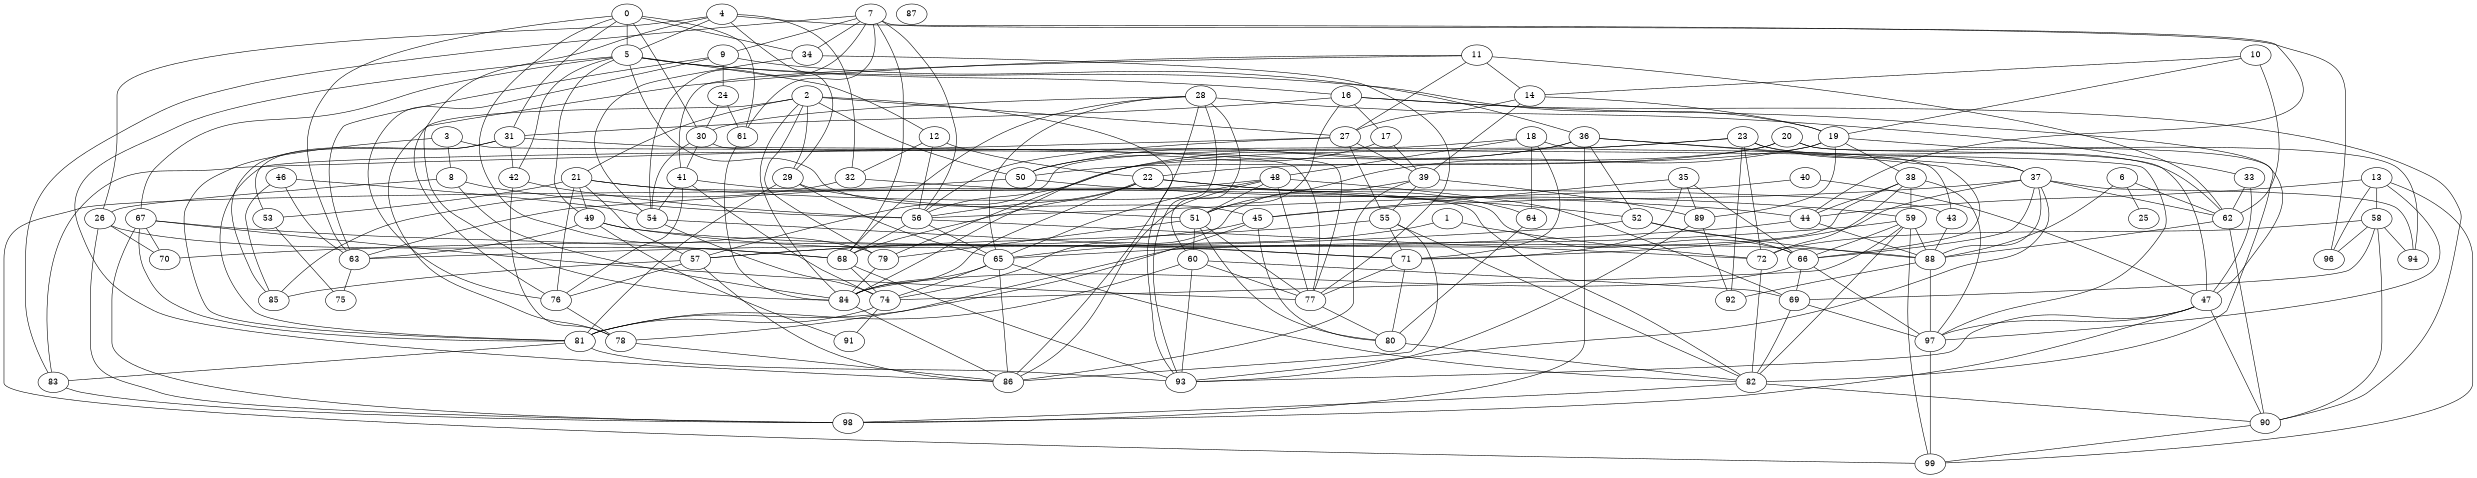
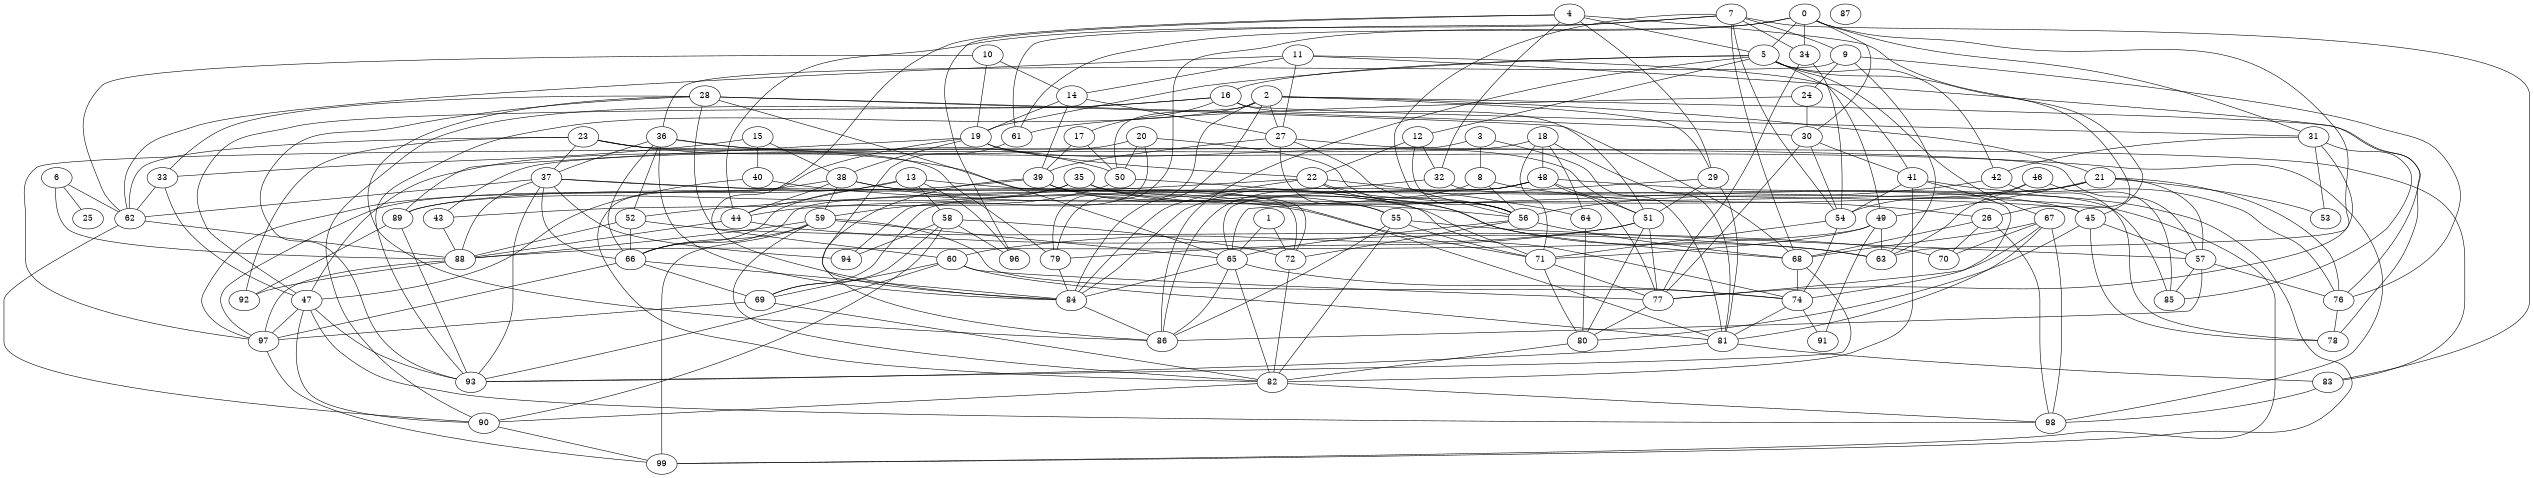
node "15": added
node "75": removed
edge "78" -- "86": removed
